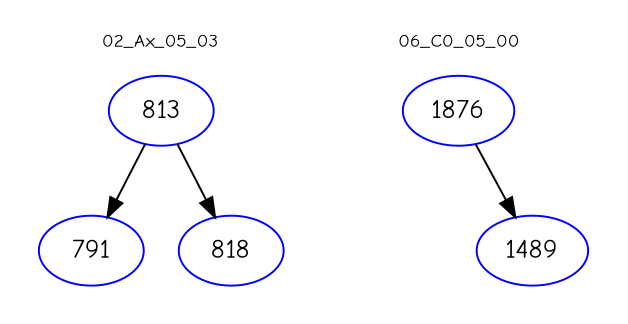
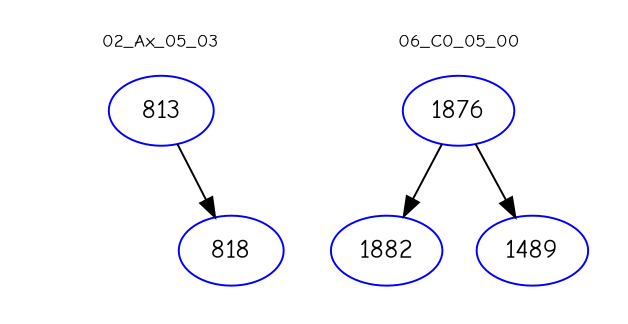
node "791": removed
node "1882": added
